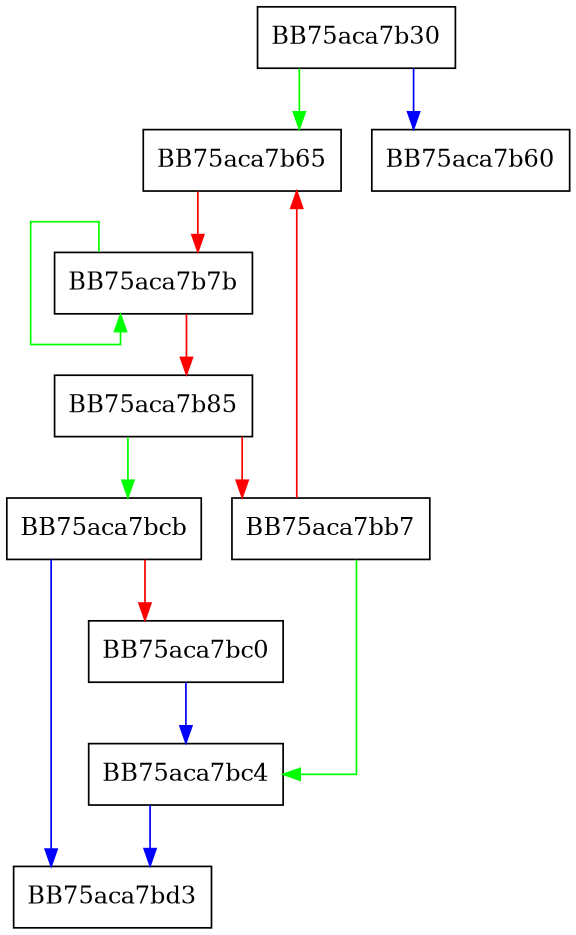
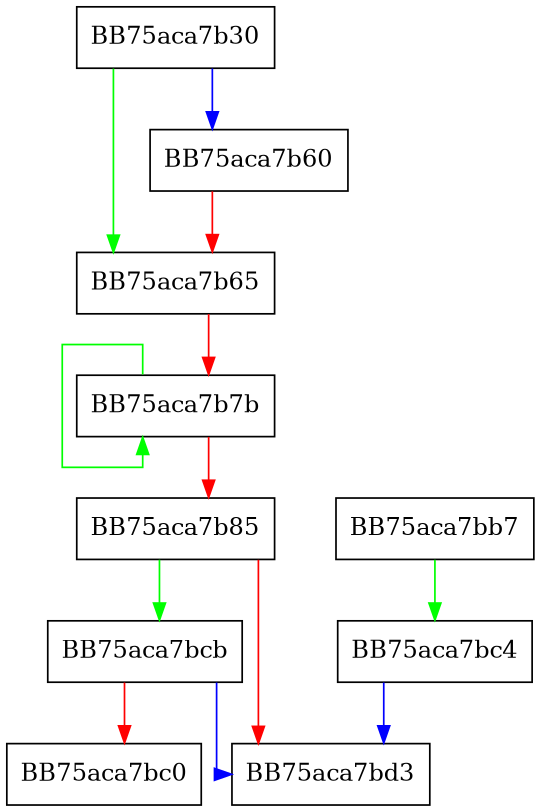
edge "BB75aca7bb7" -> "BB75aca7b65": now "BB75aca7b60" -> "BB75aca7b65"
edge "BB75aca7b85" -> "BB75aca7bb7": now "BB75aca7b85" -> "BB75aca7bd3"
edge "BB75aca7bc0" -> "BB75aca7bc4": removed
